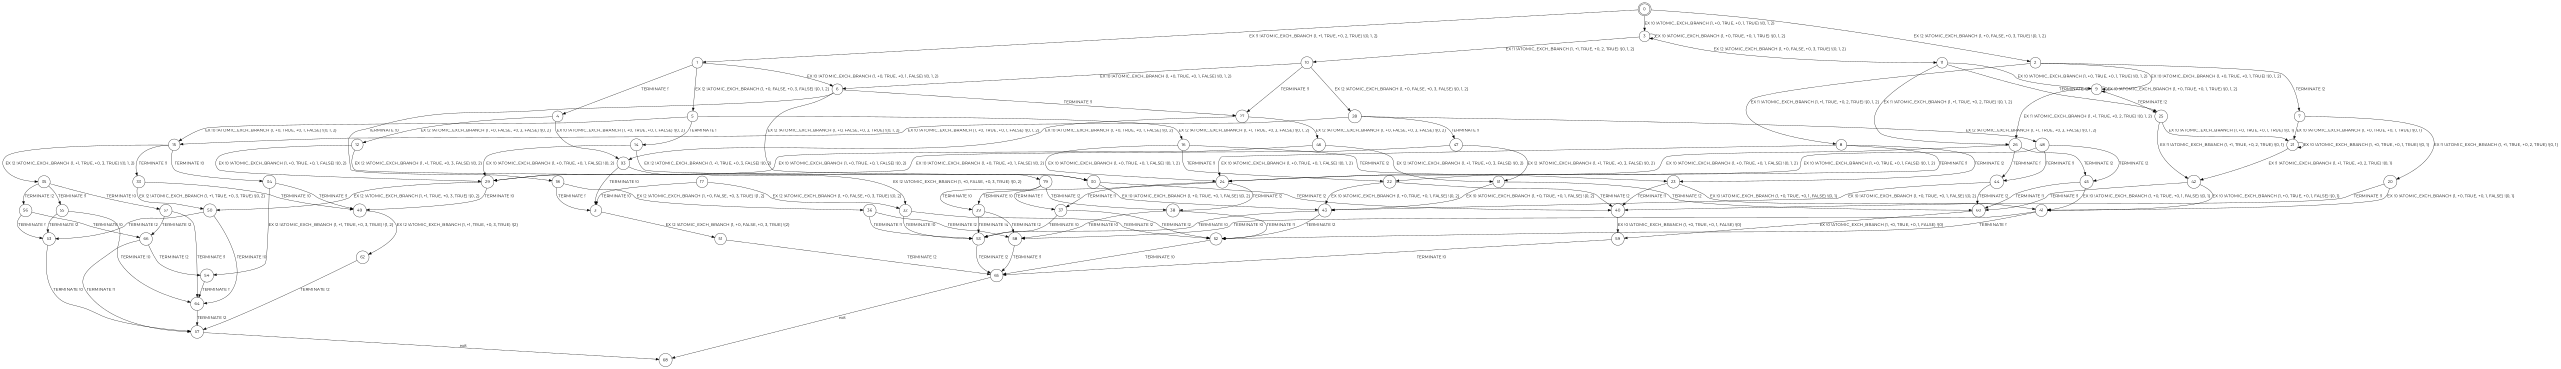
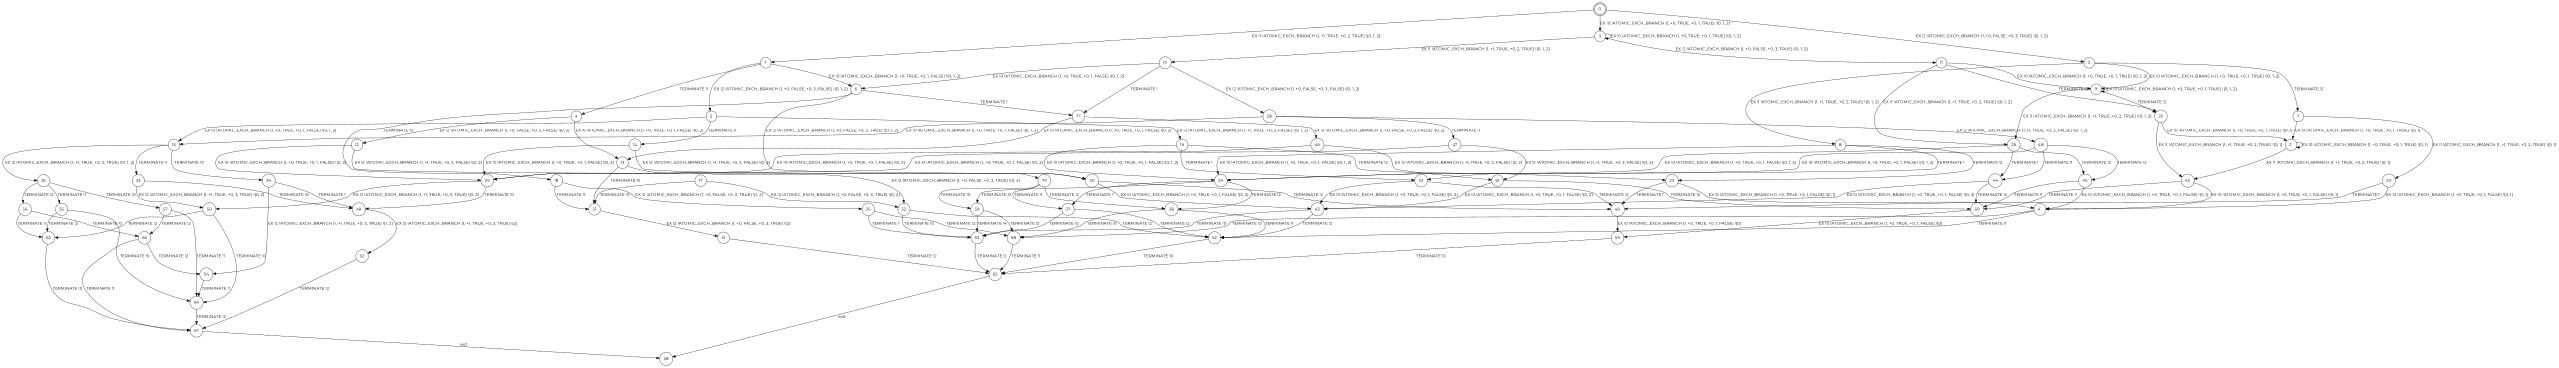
node "93": label "93" -> "13"
